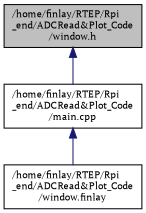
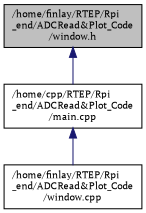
node "/home/finlay/RTEP/Rpi _end/ADCRead&Plot_Code /main.cpp": label "/home/finlay/RTEP/Rpi _end/ADCRead&Plot_Code /main.cpp" -> "/home/cpp/RTEP/Rpi _end/ADCRead&Plot_Code /main.cpp"
node "/home/finlay/RTEP/Rpi _end/ADCRead&Plot_Code /window.finlay": label "/home/finlay/RTEP/Rpi _end/ADCRead&Plot_Code /window.finlay" -> "/home/finlay/RTEP/Rpi _end/ADCRead&Plot_Code /window.cpp"
